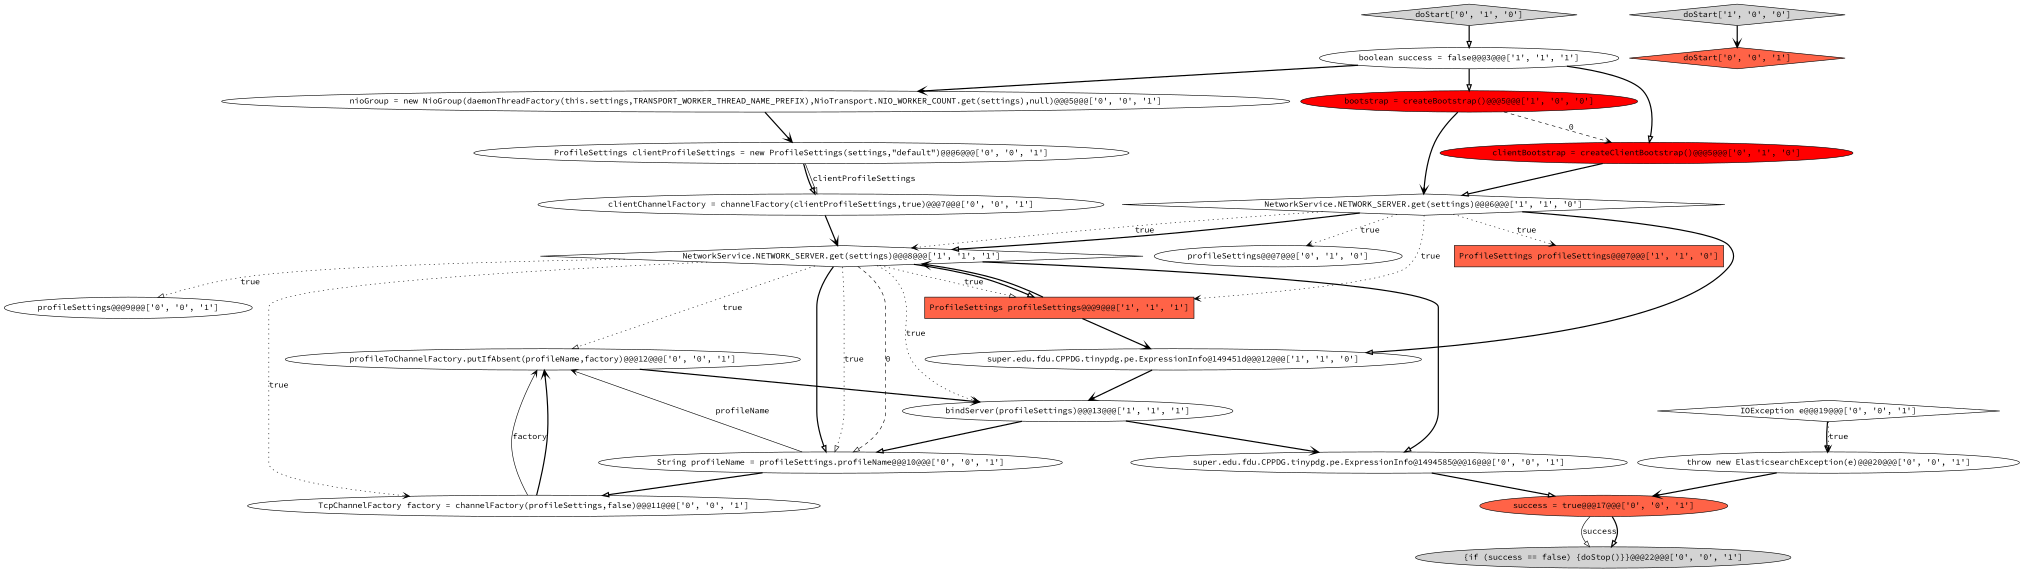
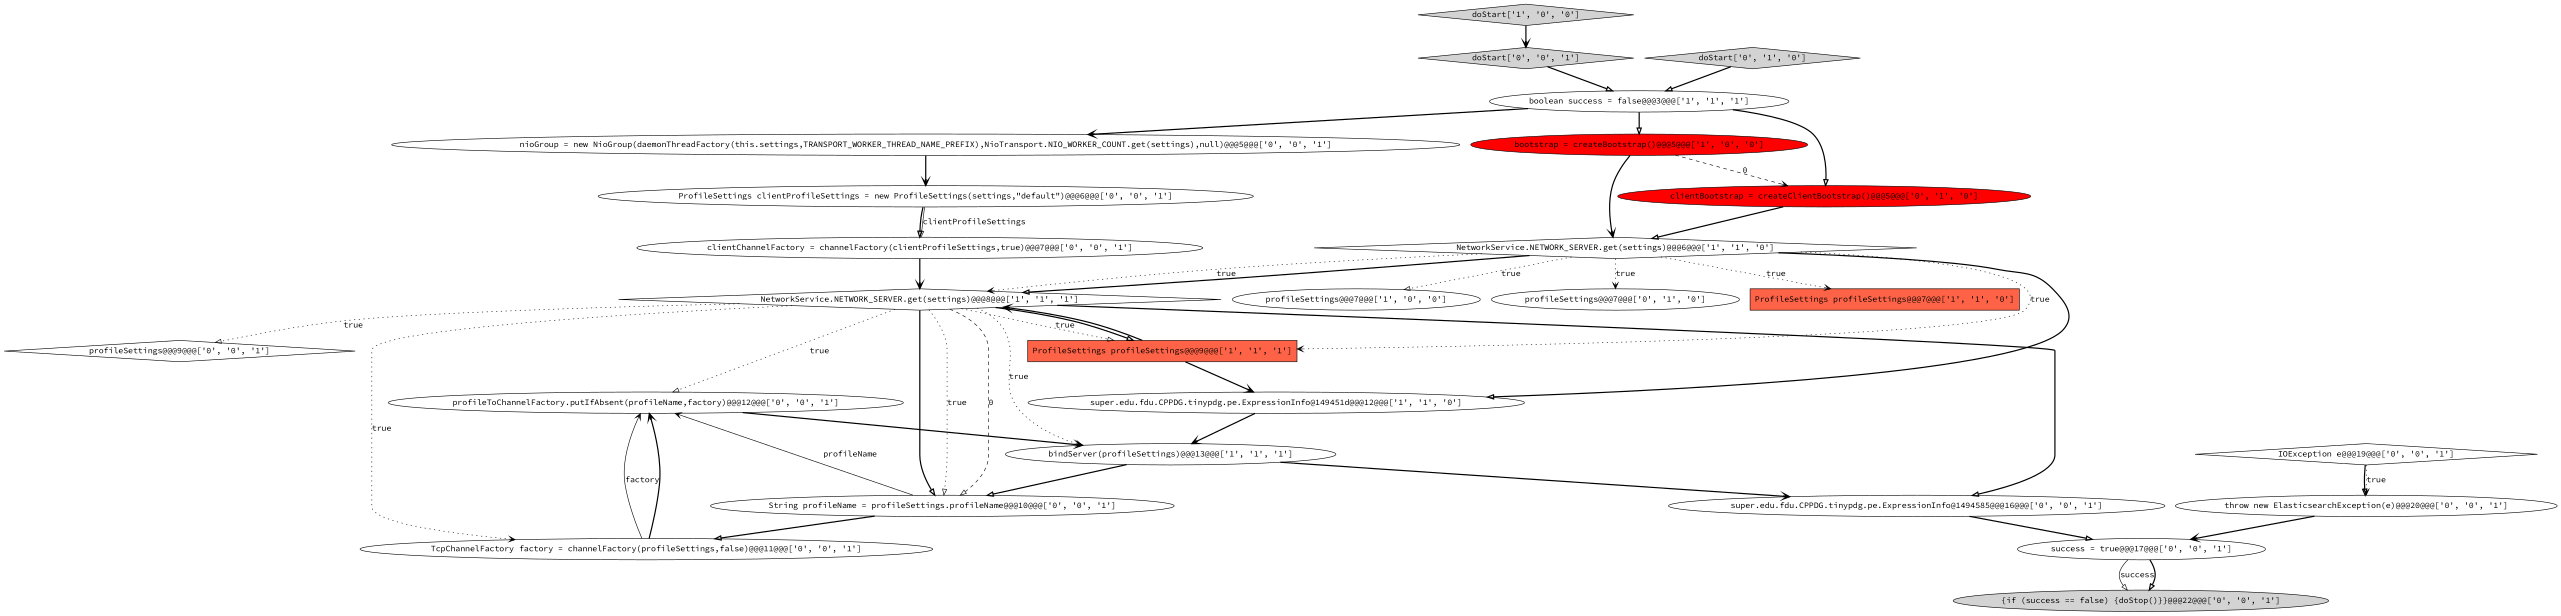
node "doStart['0', '0', '1']": fillcolor tomato -> lightgray
edge "doStart['0', '0', '1']" -> "boolean success = false@@@3@@@['1', '1', '1']": added
node "profileSettings@@@7@@@['1', '0', '0']": added
node "profileSettings@@@9@@@['0', '0', '1']": shape ellipse -> diamond
node "success = true@@@17@@@['0', '0', '1']": fillcolor tomato -> white
